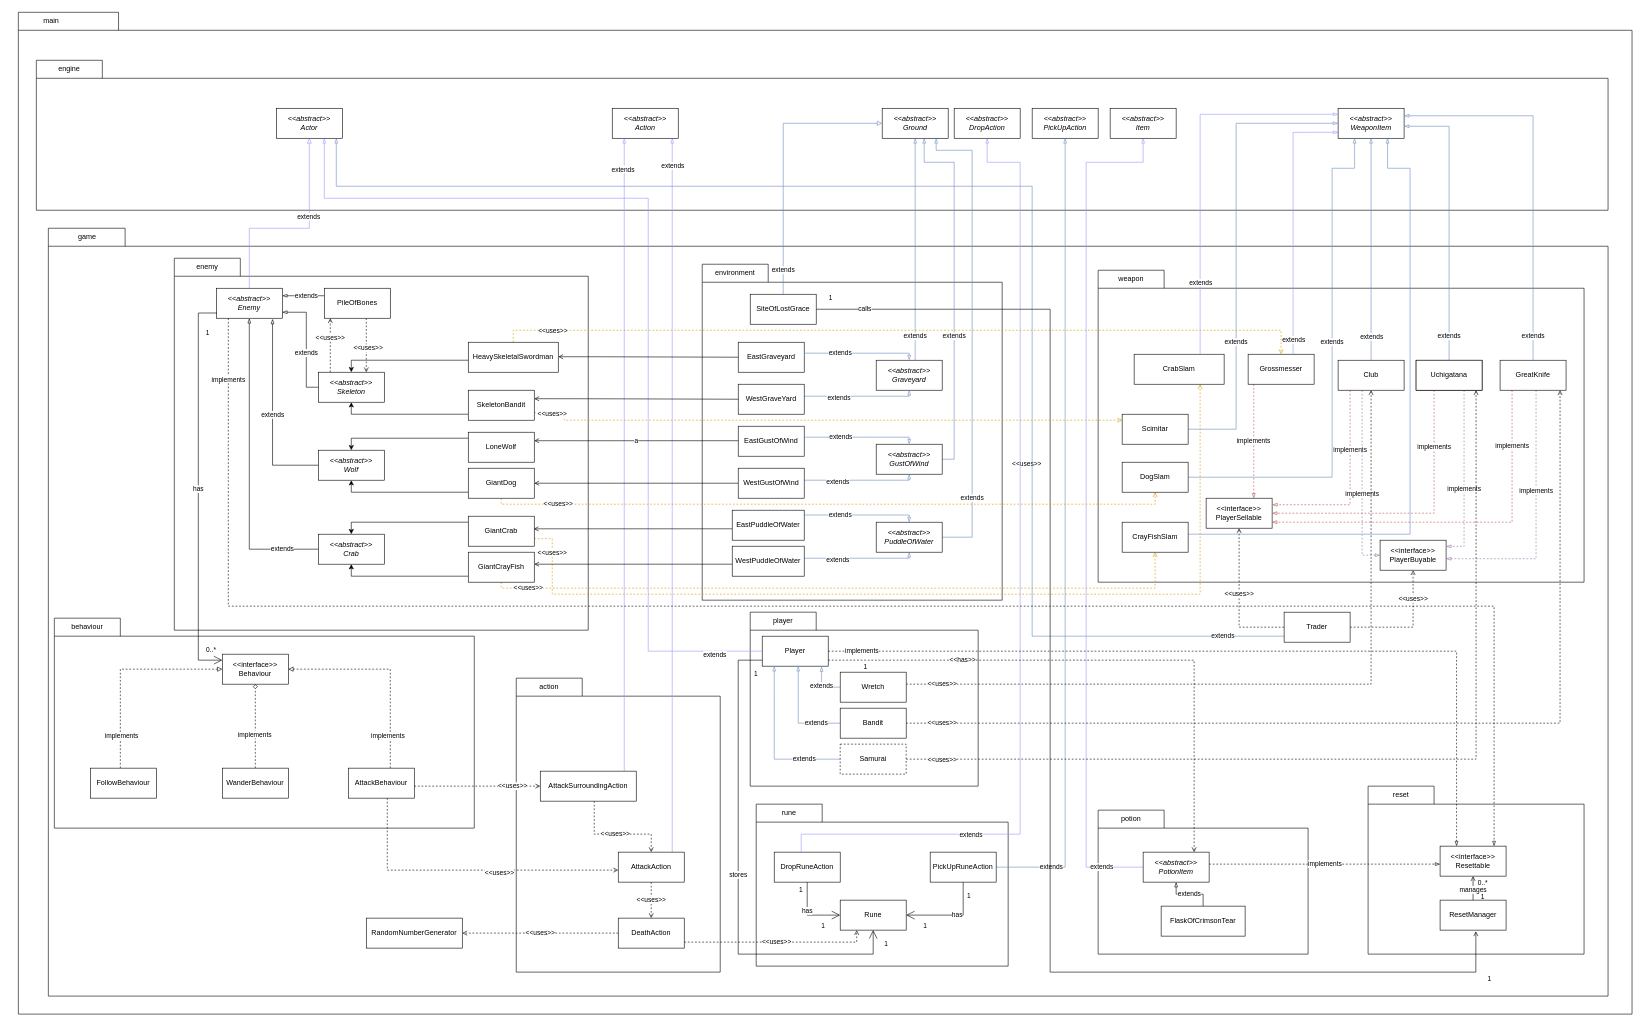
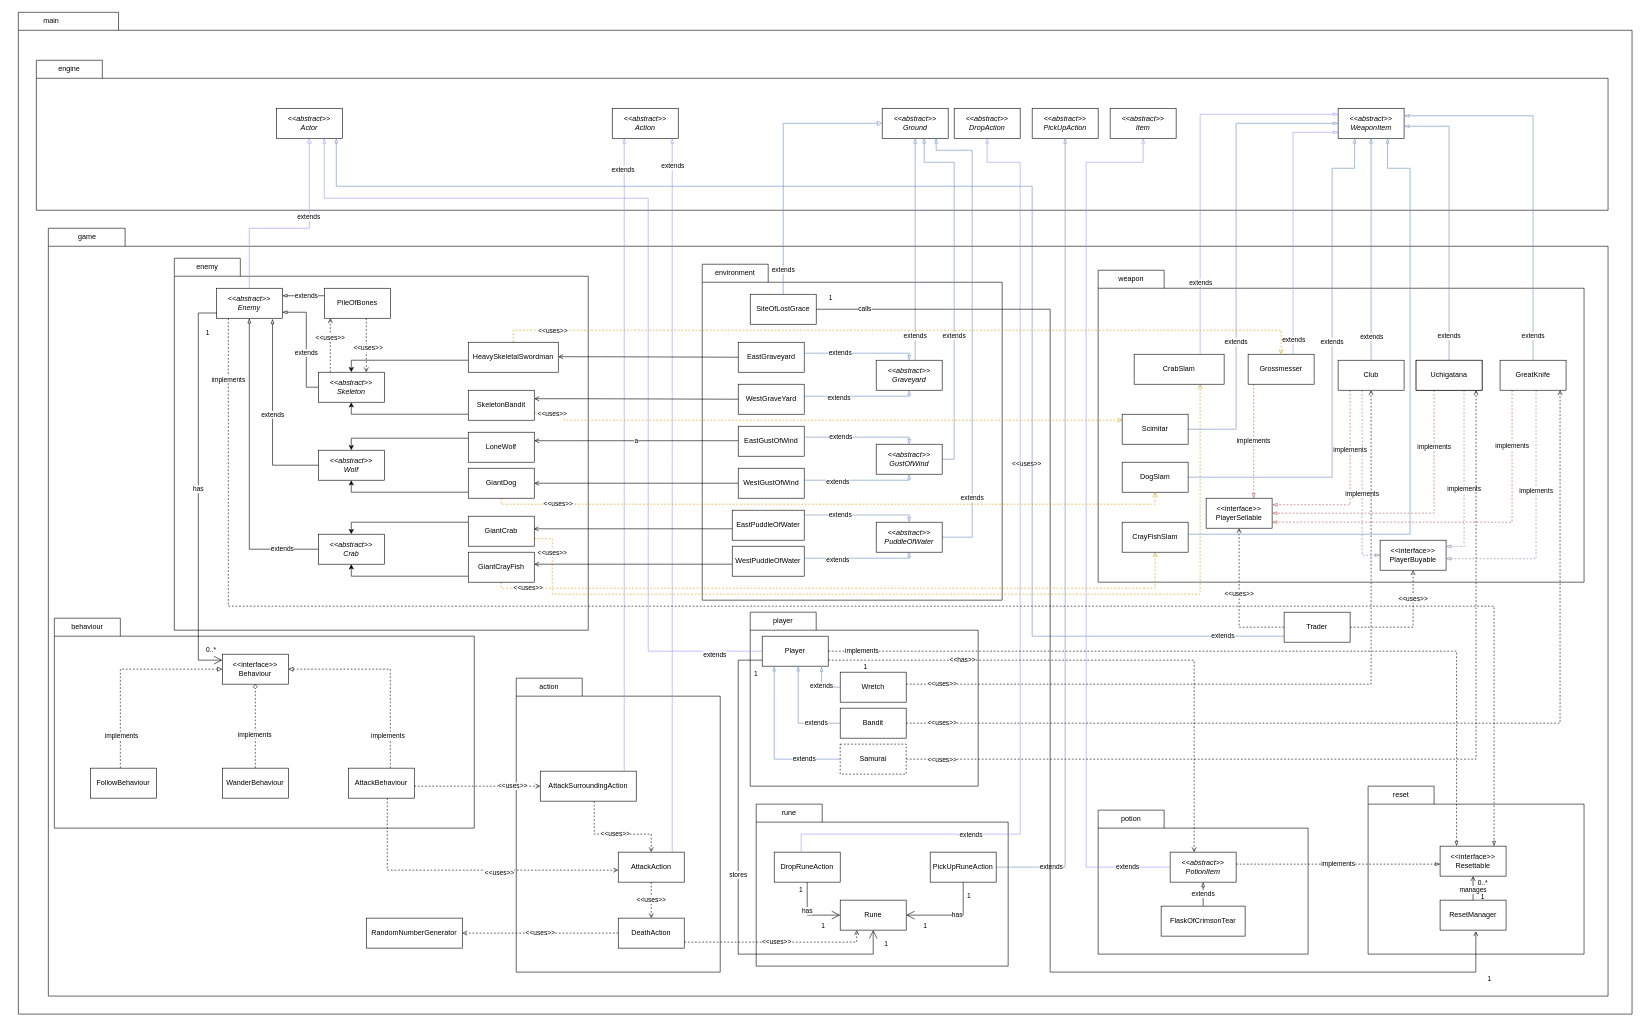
node "<<abstract>> PotionItem": moved (1176, 867) -> (1203, 867)
